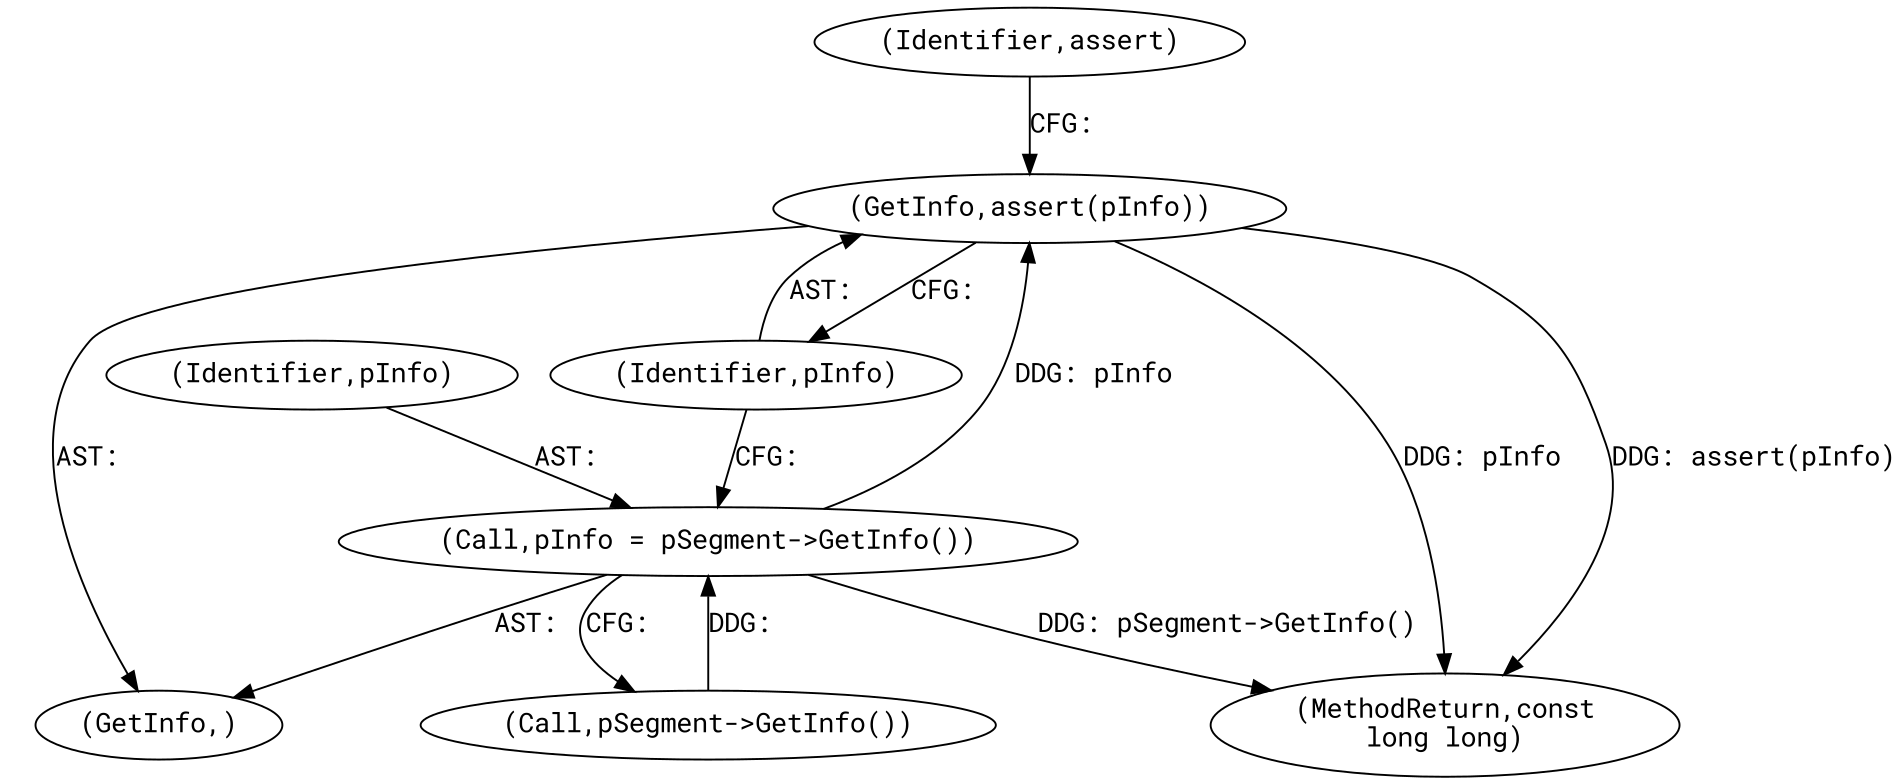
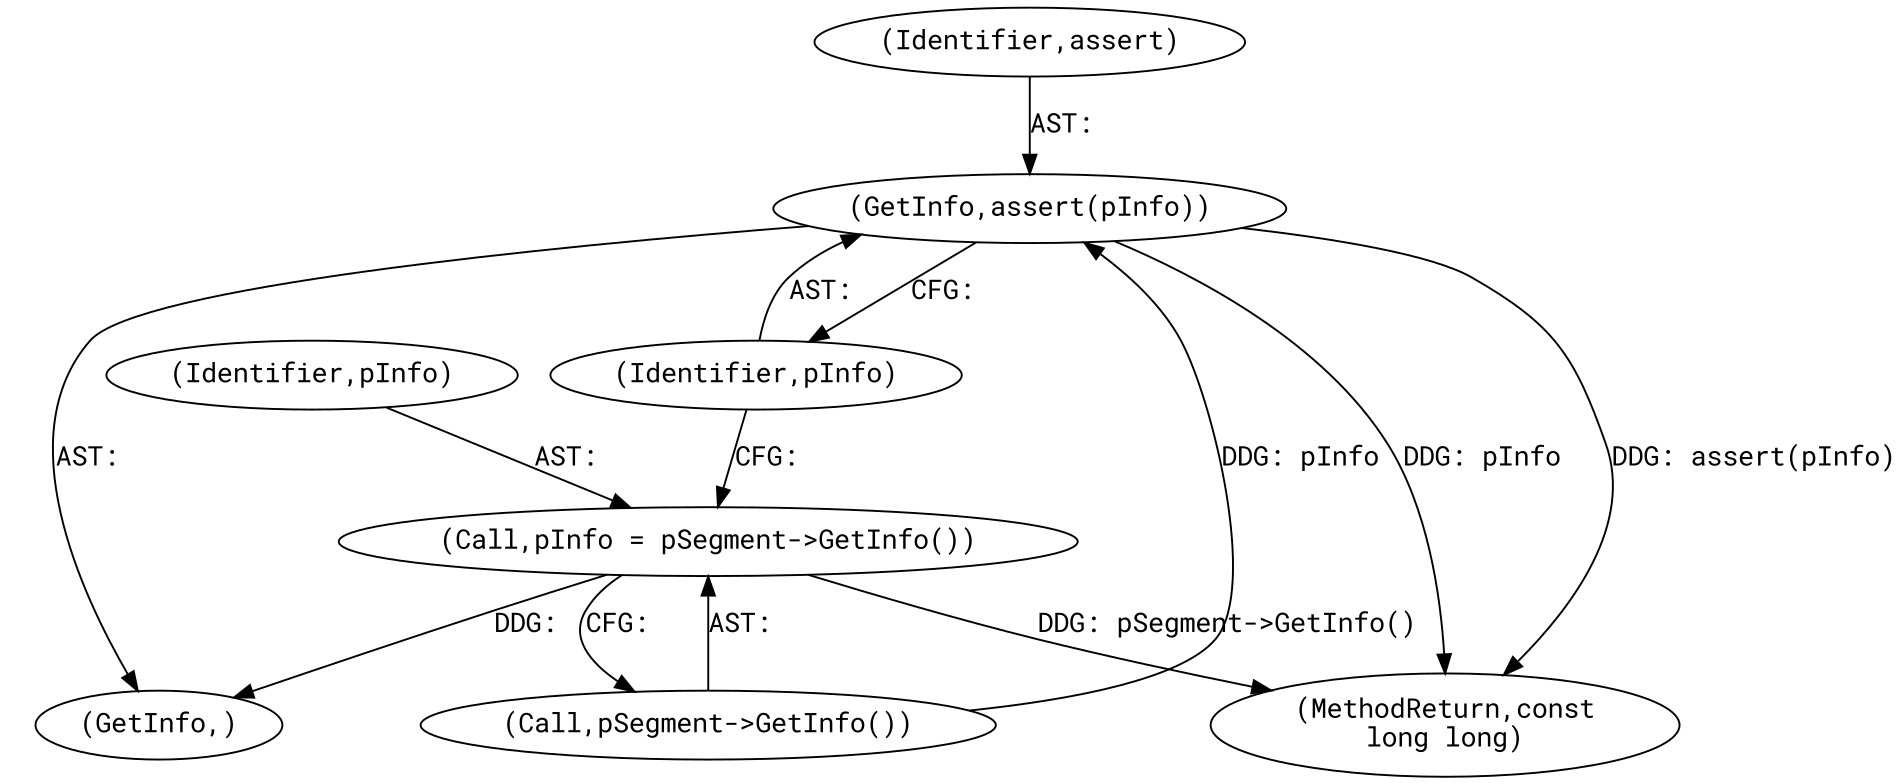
edge "(Identifier,assert)" -> "(GetInfo,assert(pInfo))": label "CFG: " -> "AST: "
edge "(Call,pInfo = pSegment->GetInfo())" -> "(GetInfo,assert(pInfo))": now "(Call,pSegment->GetInfo())" -> "(GetInfo,assert(pInfo))"
edge "(Call,pInfo = pSegment->GetInfo())" -> "(GetInfo,)": label "AST: " -> "DDG: "
edge "(Call,pSegment->GetInfo())" -> "(Call,pInfo = pSegment->GetInfo())": label "DDG: " -> "AST: "
